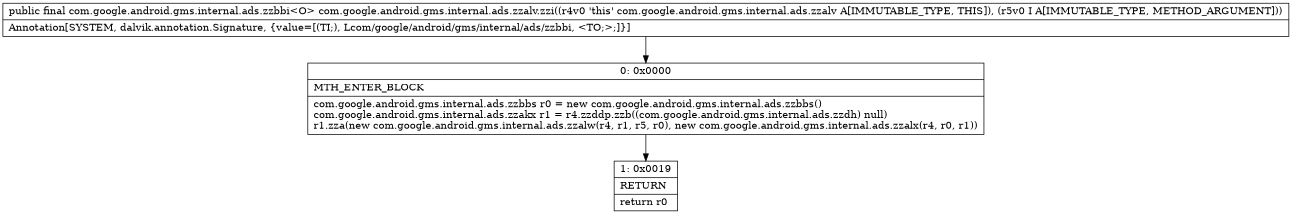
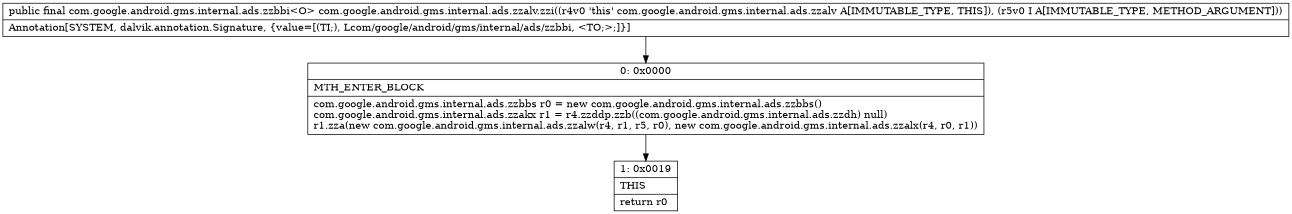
node "1: 0x0019": text "RETURN" -> "THIS"
